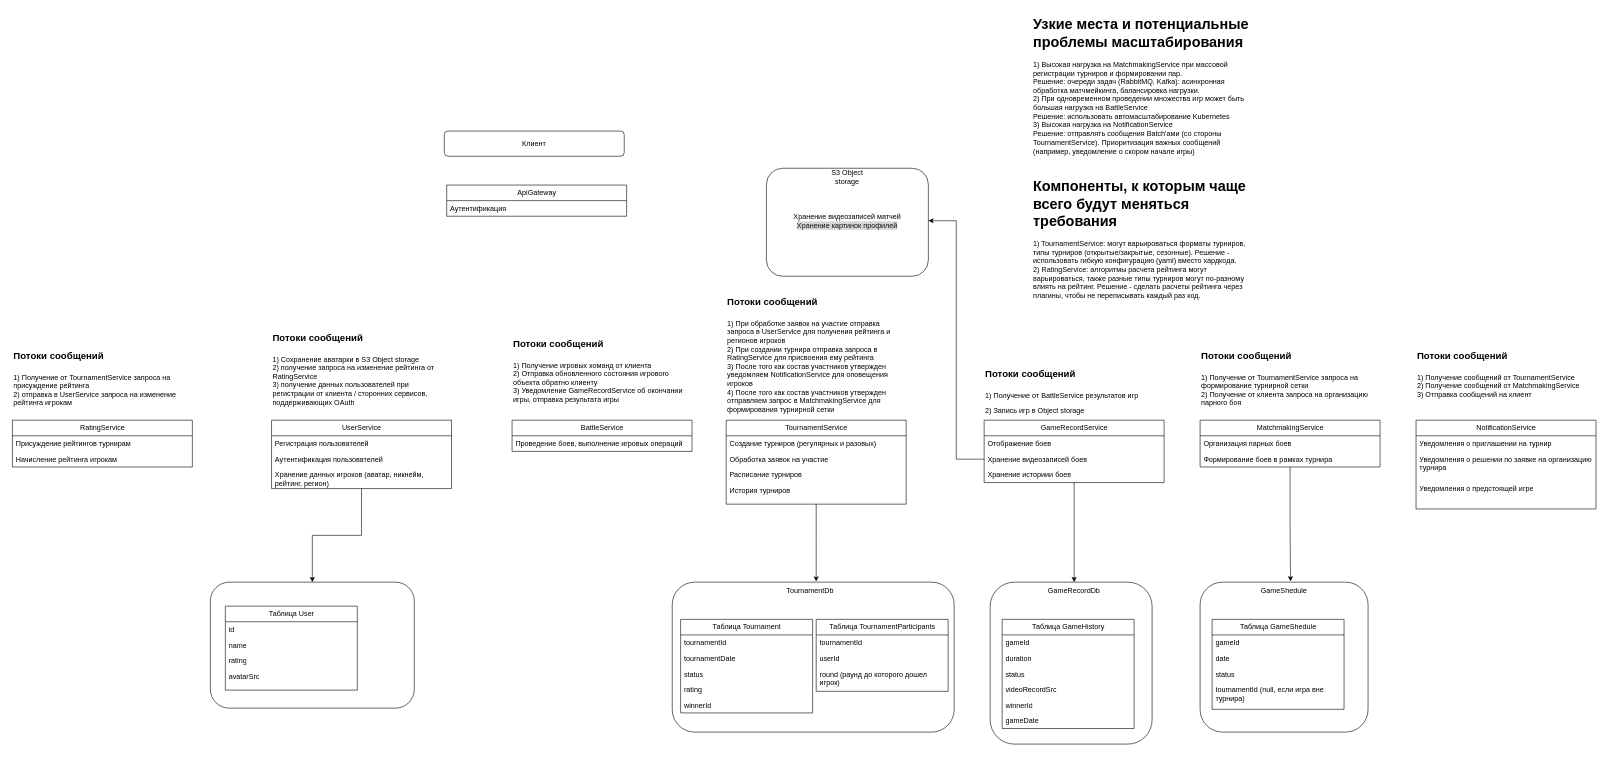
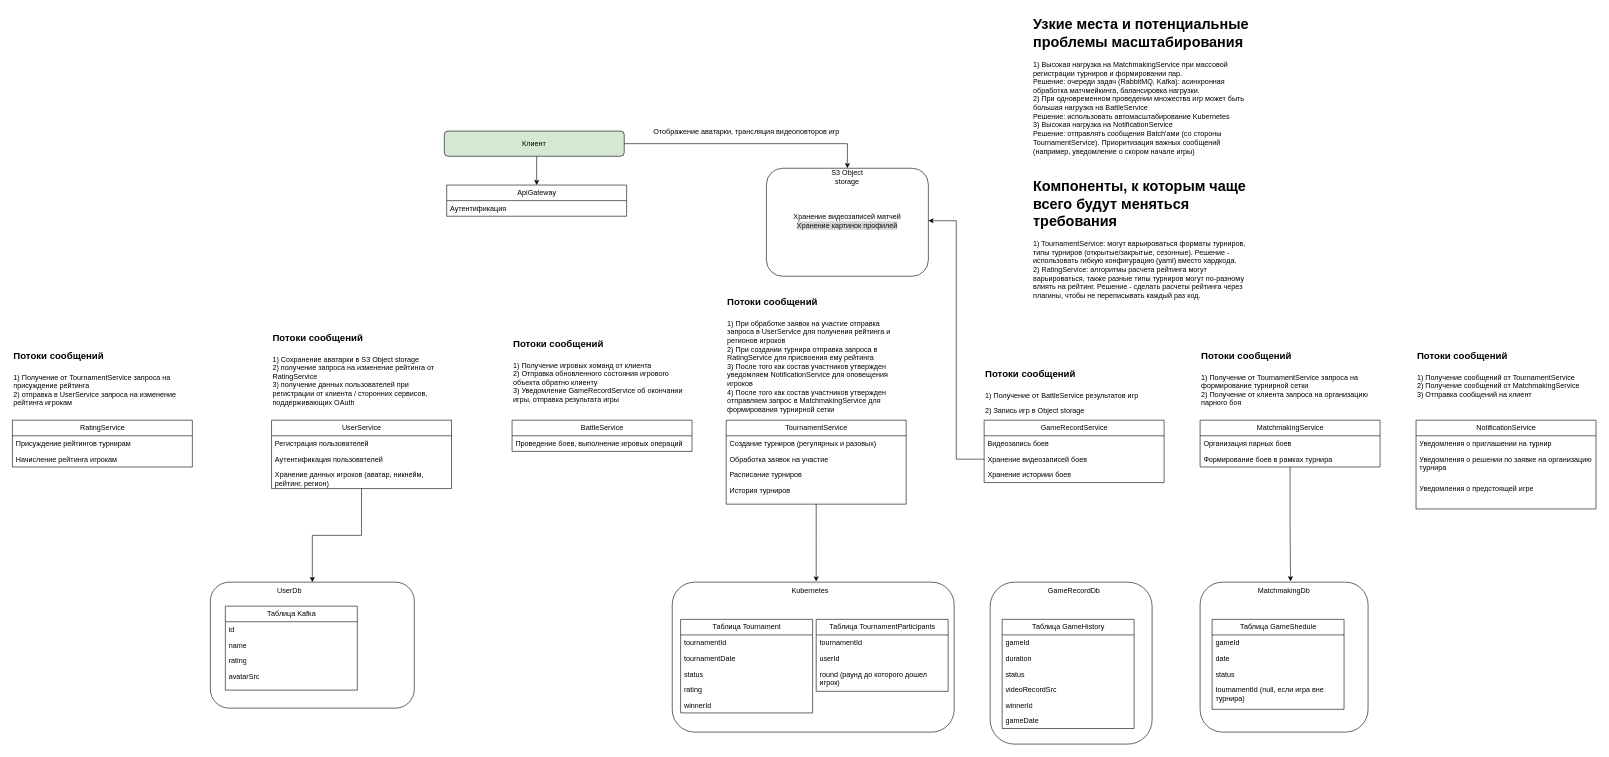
node "Отображение аватарки, трансляция видеоповторов игр": added
node "Клиент": fillcolor #ffffff -> #d5e8d4
edge "Клиент" -> "S3 Object storage": added
edge "Клиент" -> "ApiGateway": added
node "Отображение боев": label "Отображение боев" -> "Видеозапись боев"
edge "GameRecordService" -> "GameRecordDb": removed
node "UserDb": added
node "TournamentDb": label "TournamentDb" -> "Kubernetes"
node "GameShedule": label "GameShedule" -> "MatchmakingDb"
node "Таблица User": label "Таблица User" -> "Таблица Kafka"
